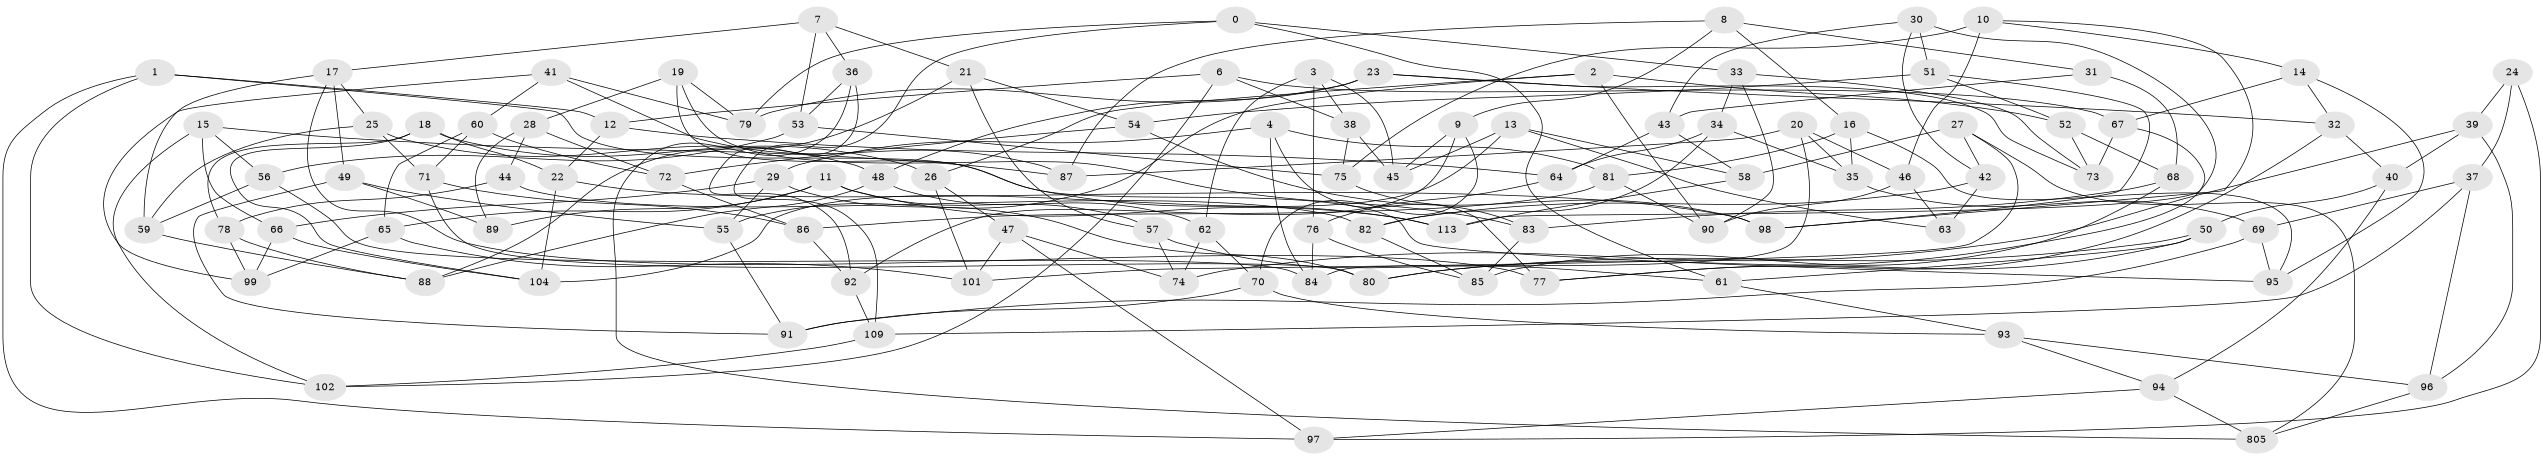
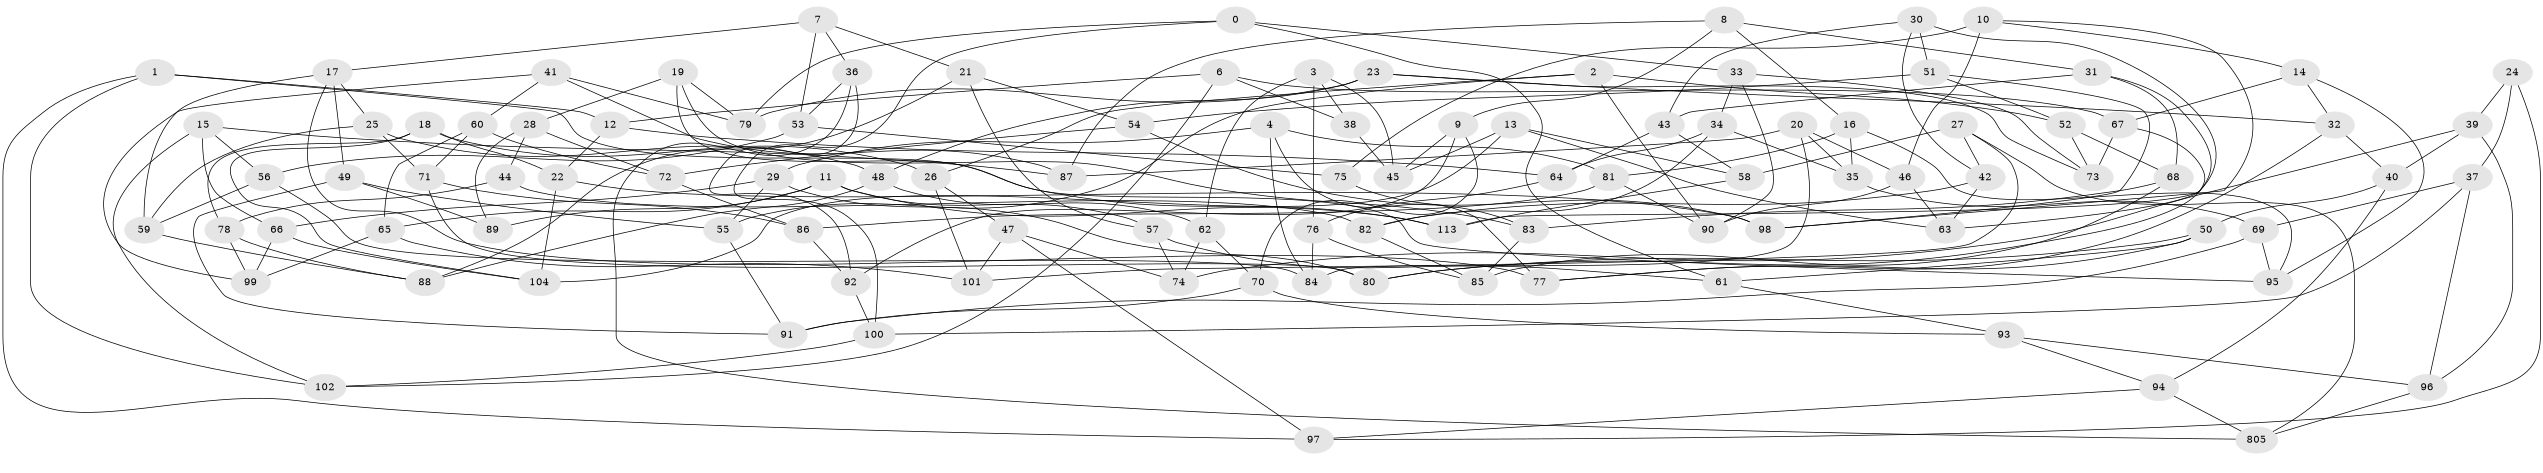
edge "38" -- "75": removed
edge "31" -- "63": added
node "109": label "109" -> "100"
